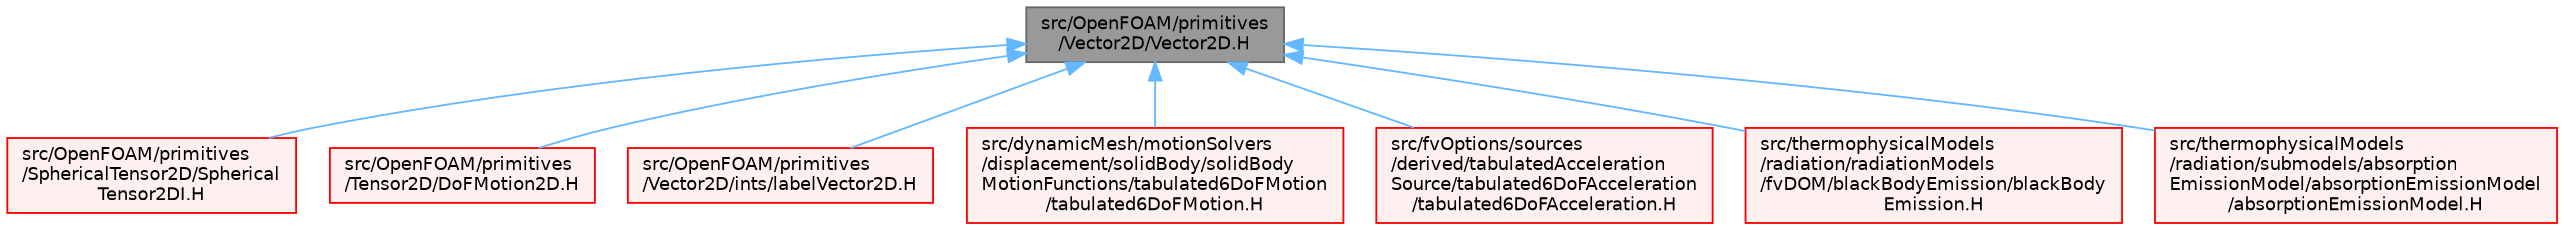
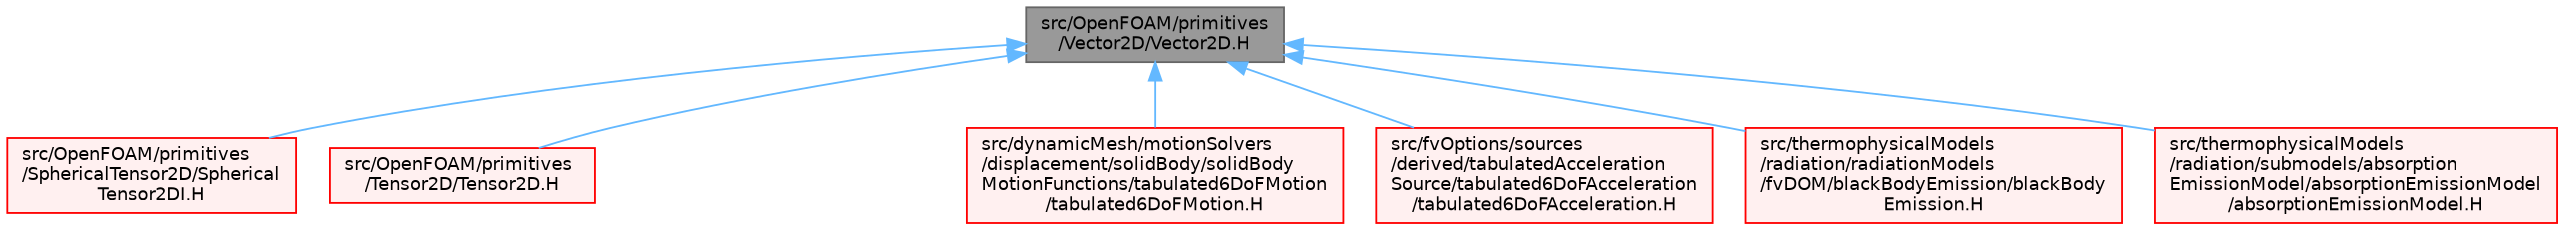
node "src/OpenFOAM/primitives /Tensor2D/DoFMotion2D.H": label "src/OpenFOAM/primitives /Tensor2D/DoFMotion2D.H" -> "src/OpenFOAM/primitives /Tensor2D/Tensor2D.H"
node "src/OpenFOAM/primitives /Vector2D/ints/labelVector2D.H": removed
